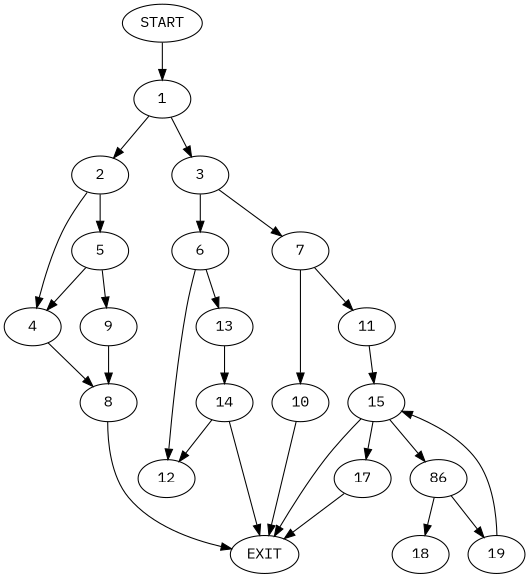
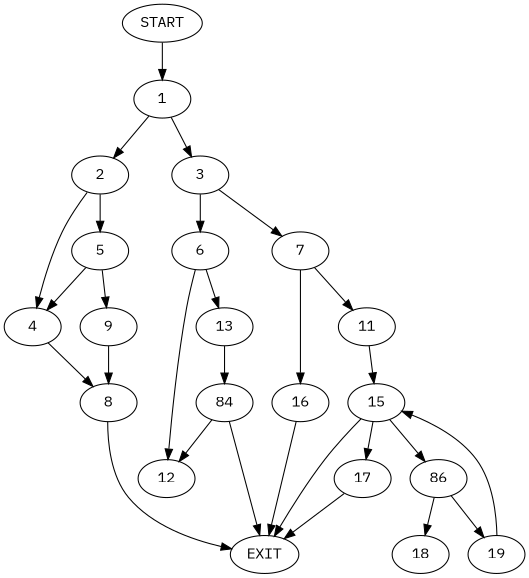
node "14": label "14" -> "84"
node "10": label "10" -> "16"
